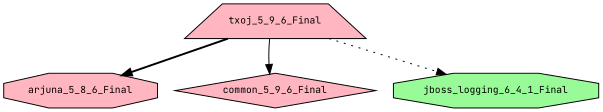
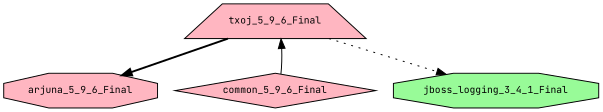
edge "txoj_5_9_6_Final" -> "common_5_9_6_Final": reversed
node "arjuna_5_8_6_Final": label "arjuna_5_8_6_Final" -> "arjuna_5_9_6_Final"
node "jboss_logging_6_4_1_Final": label "jboss_logging_6_4_1_Final" -> "jboss_logging_3_4_1_Final"
